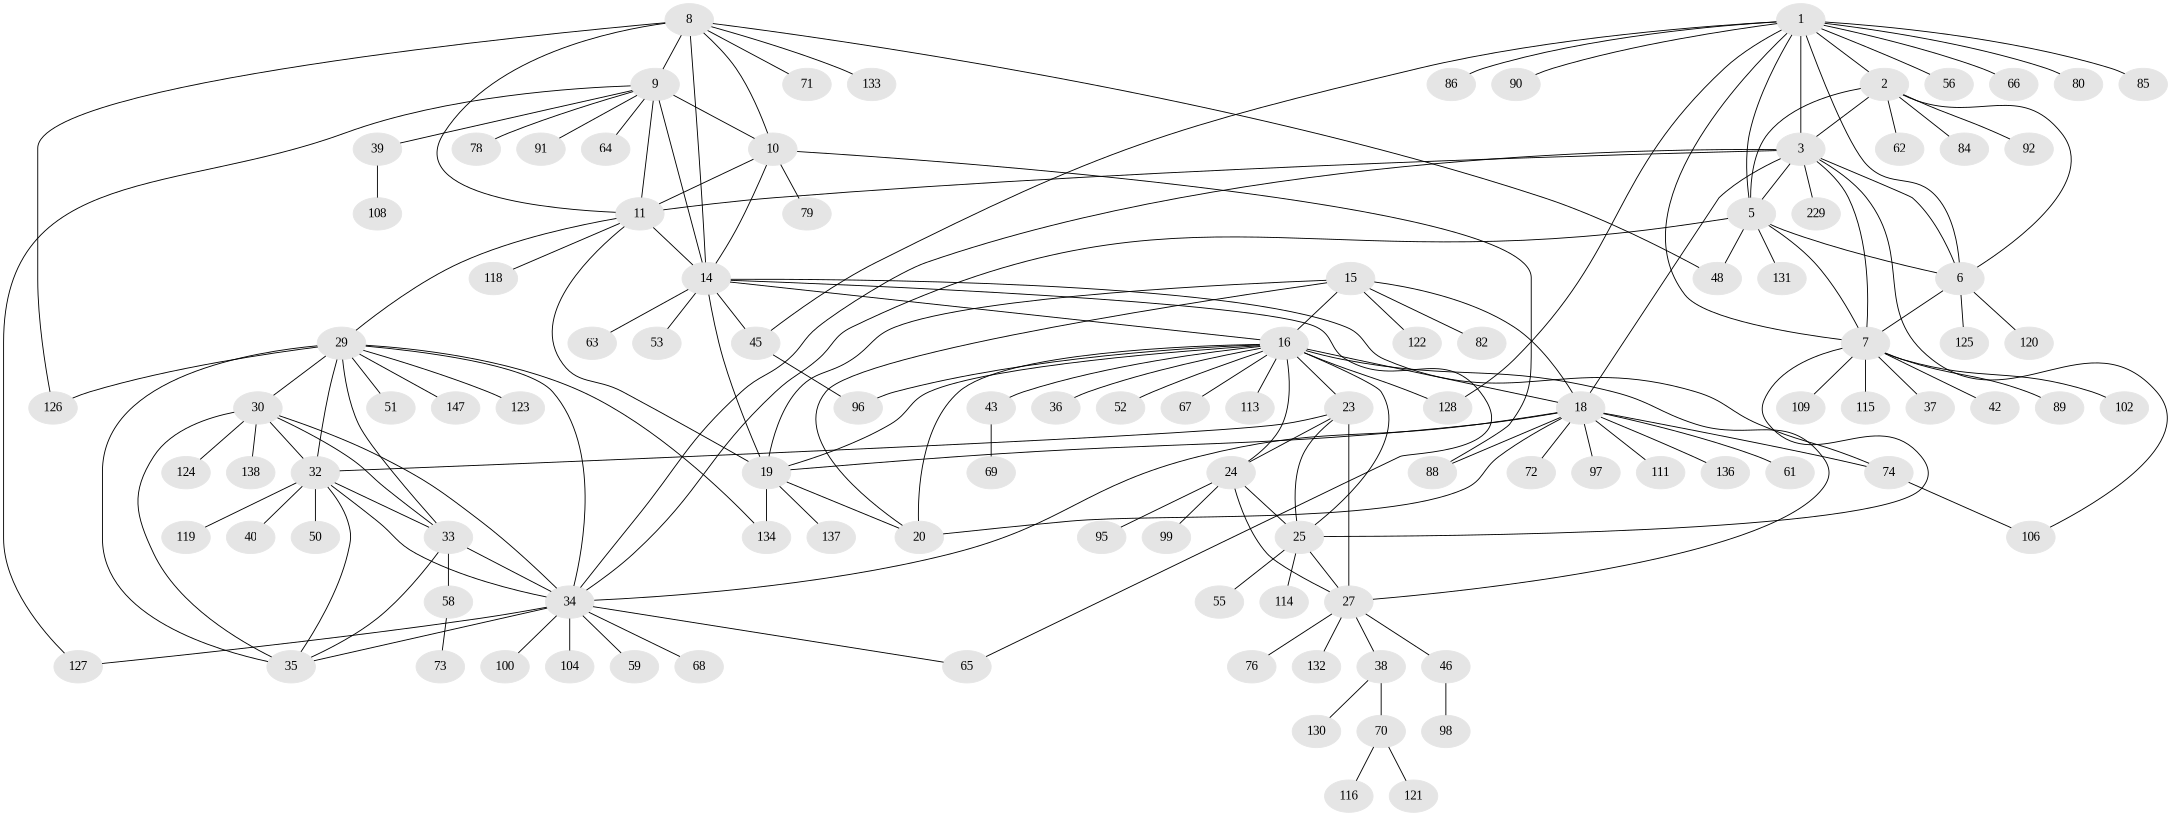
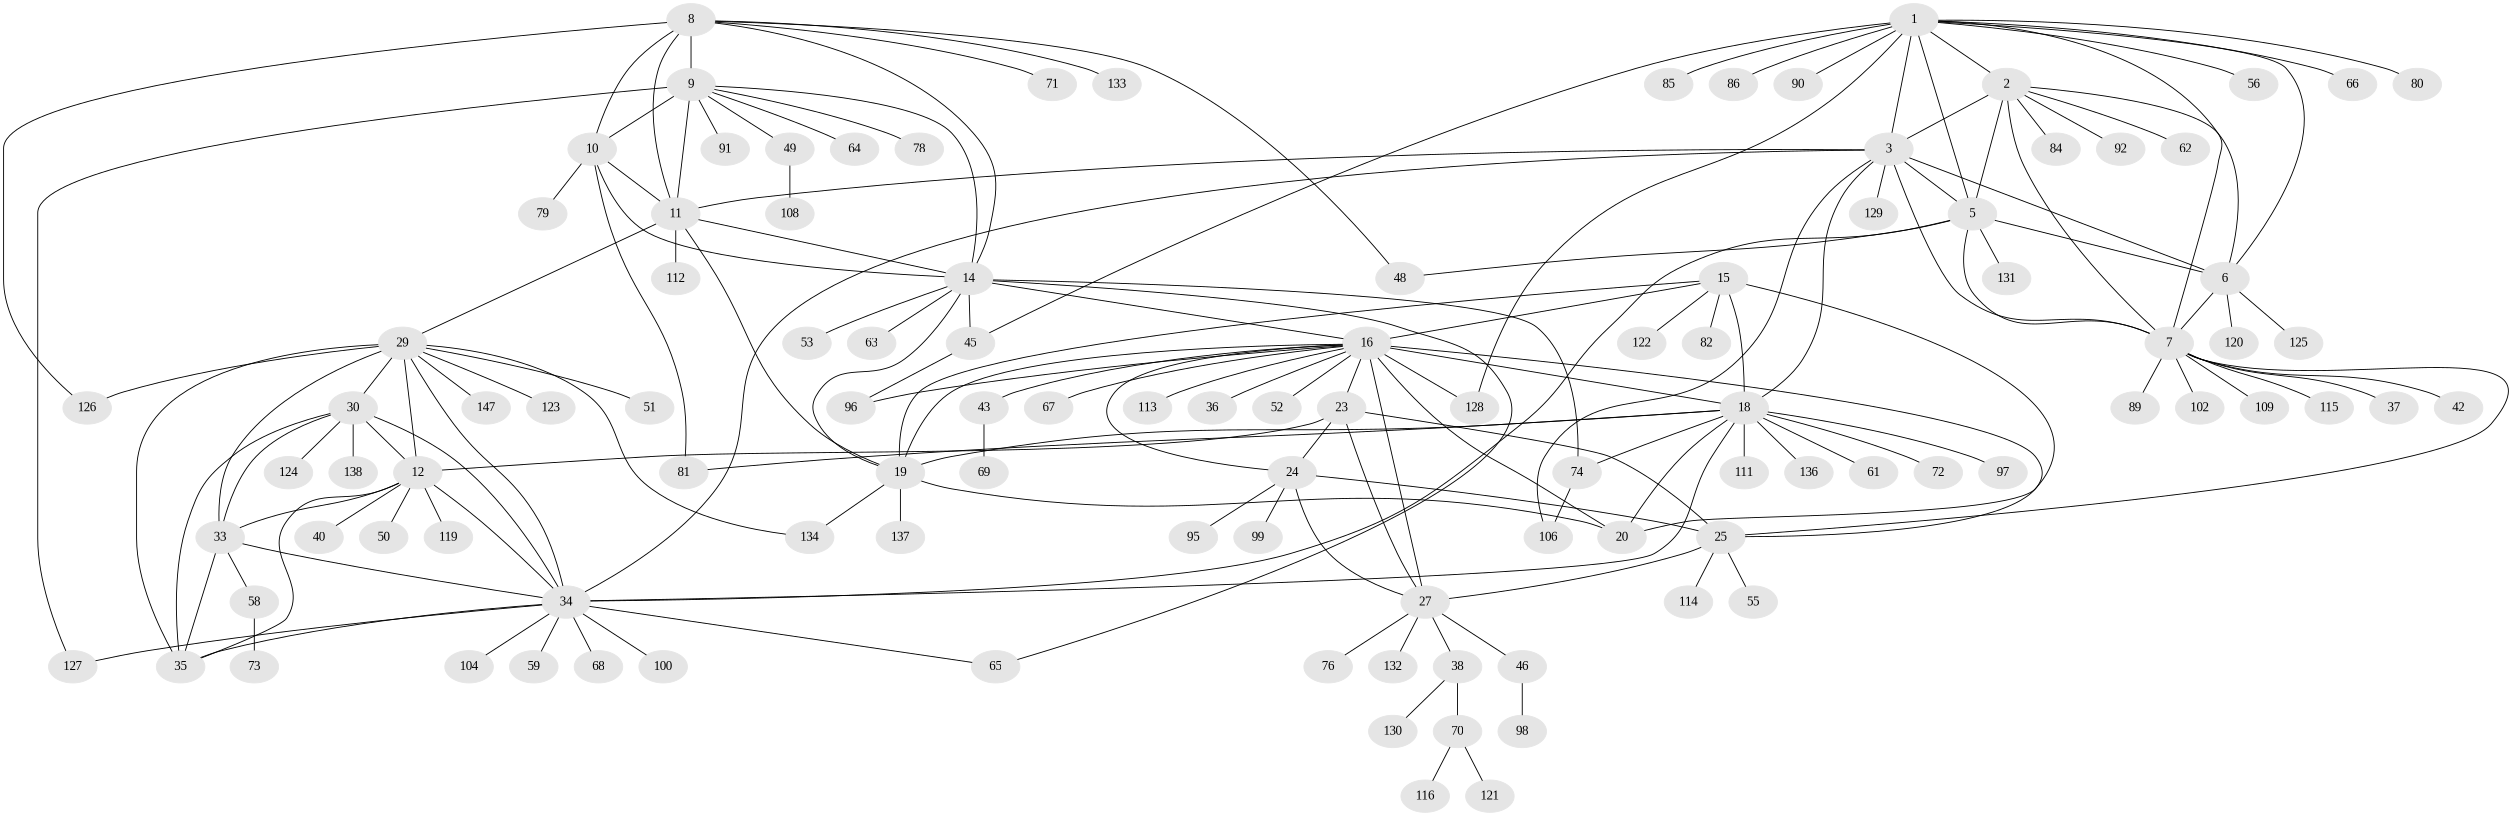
node "39": label "39" -> "49"
node "229": label "229" -> "129"
edge "2" -- "7": added
node "118": label "118" -> "112"
node "32": label "32" -> "12"
node "88": label "88" -> "81"
